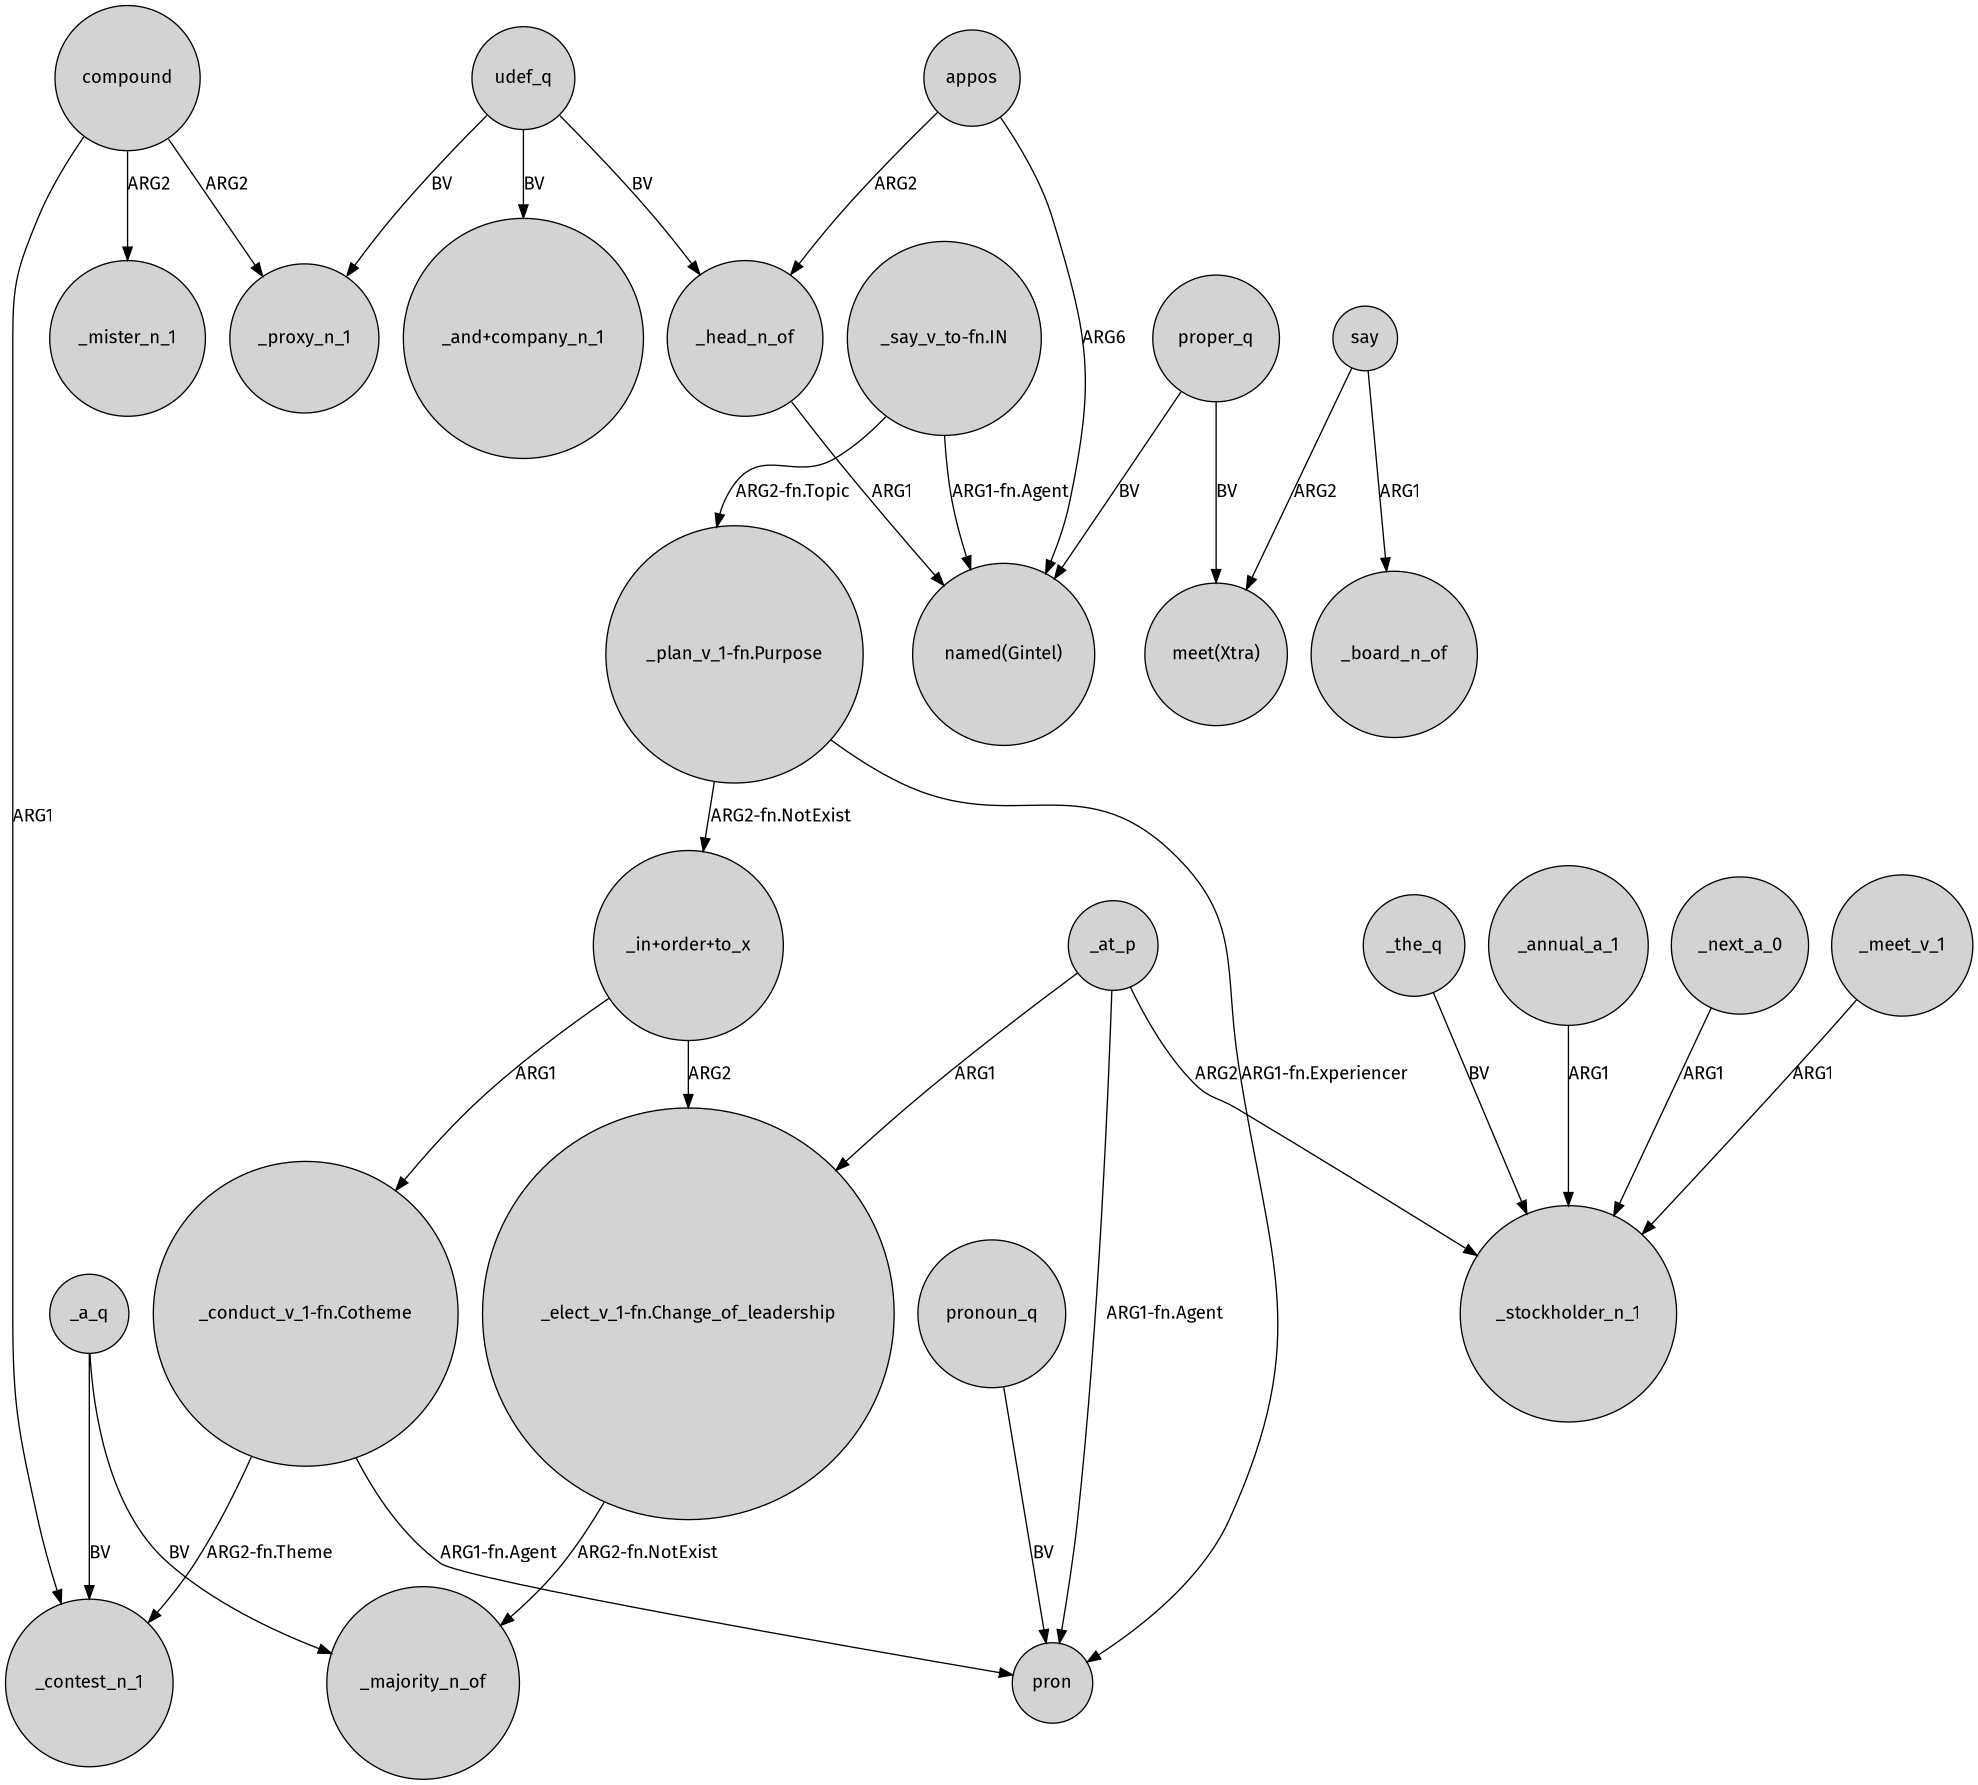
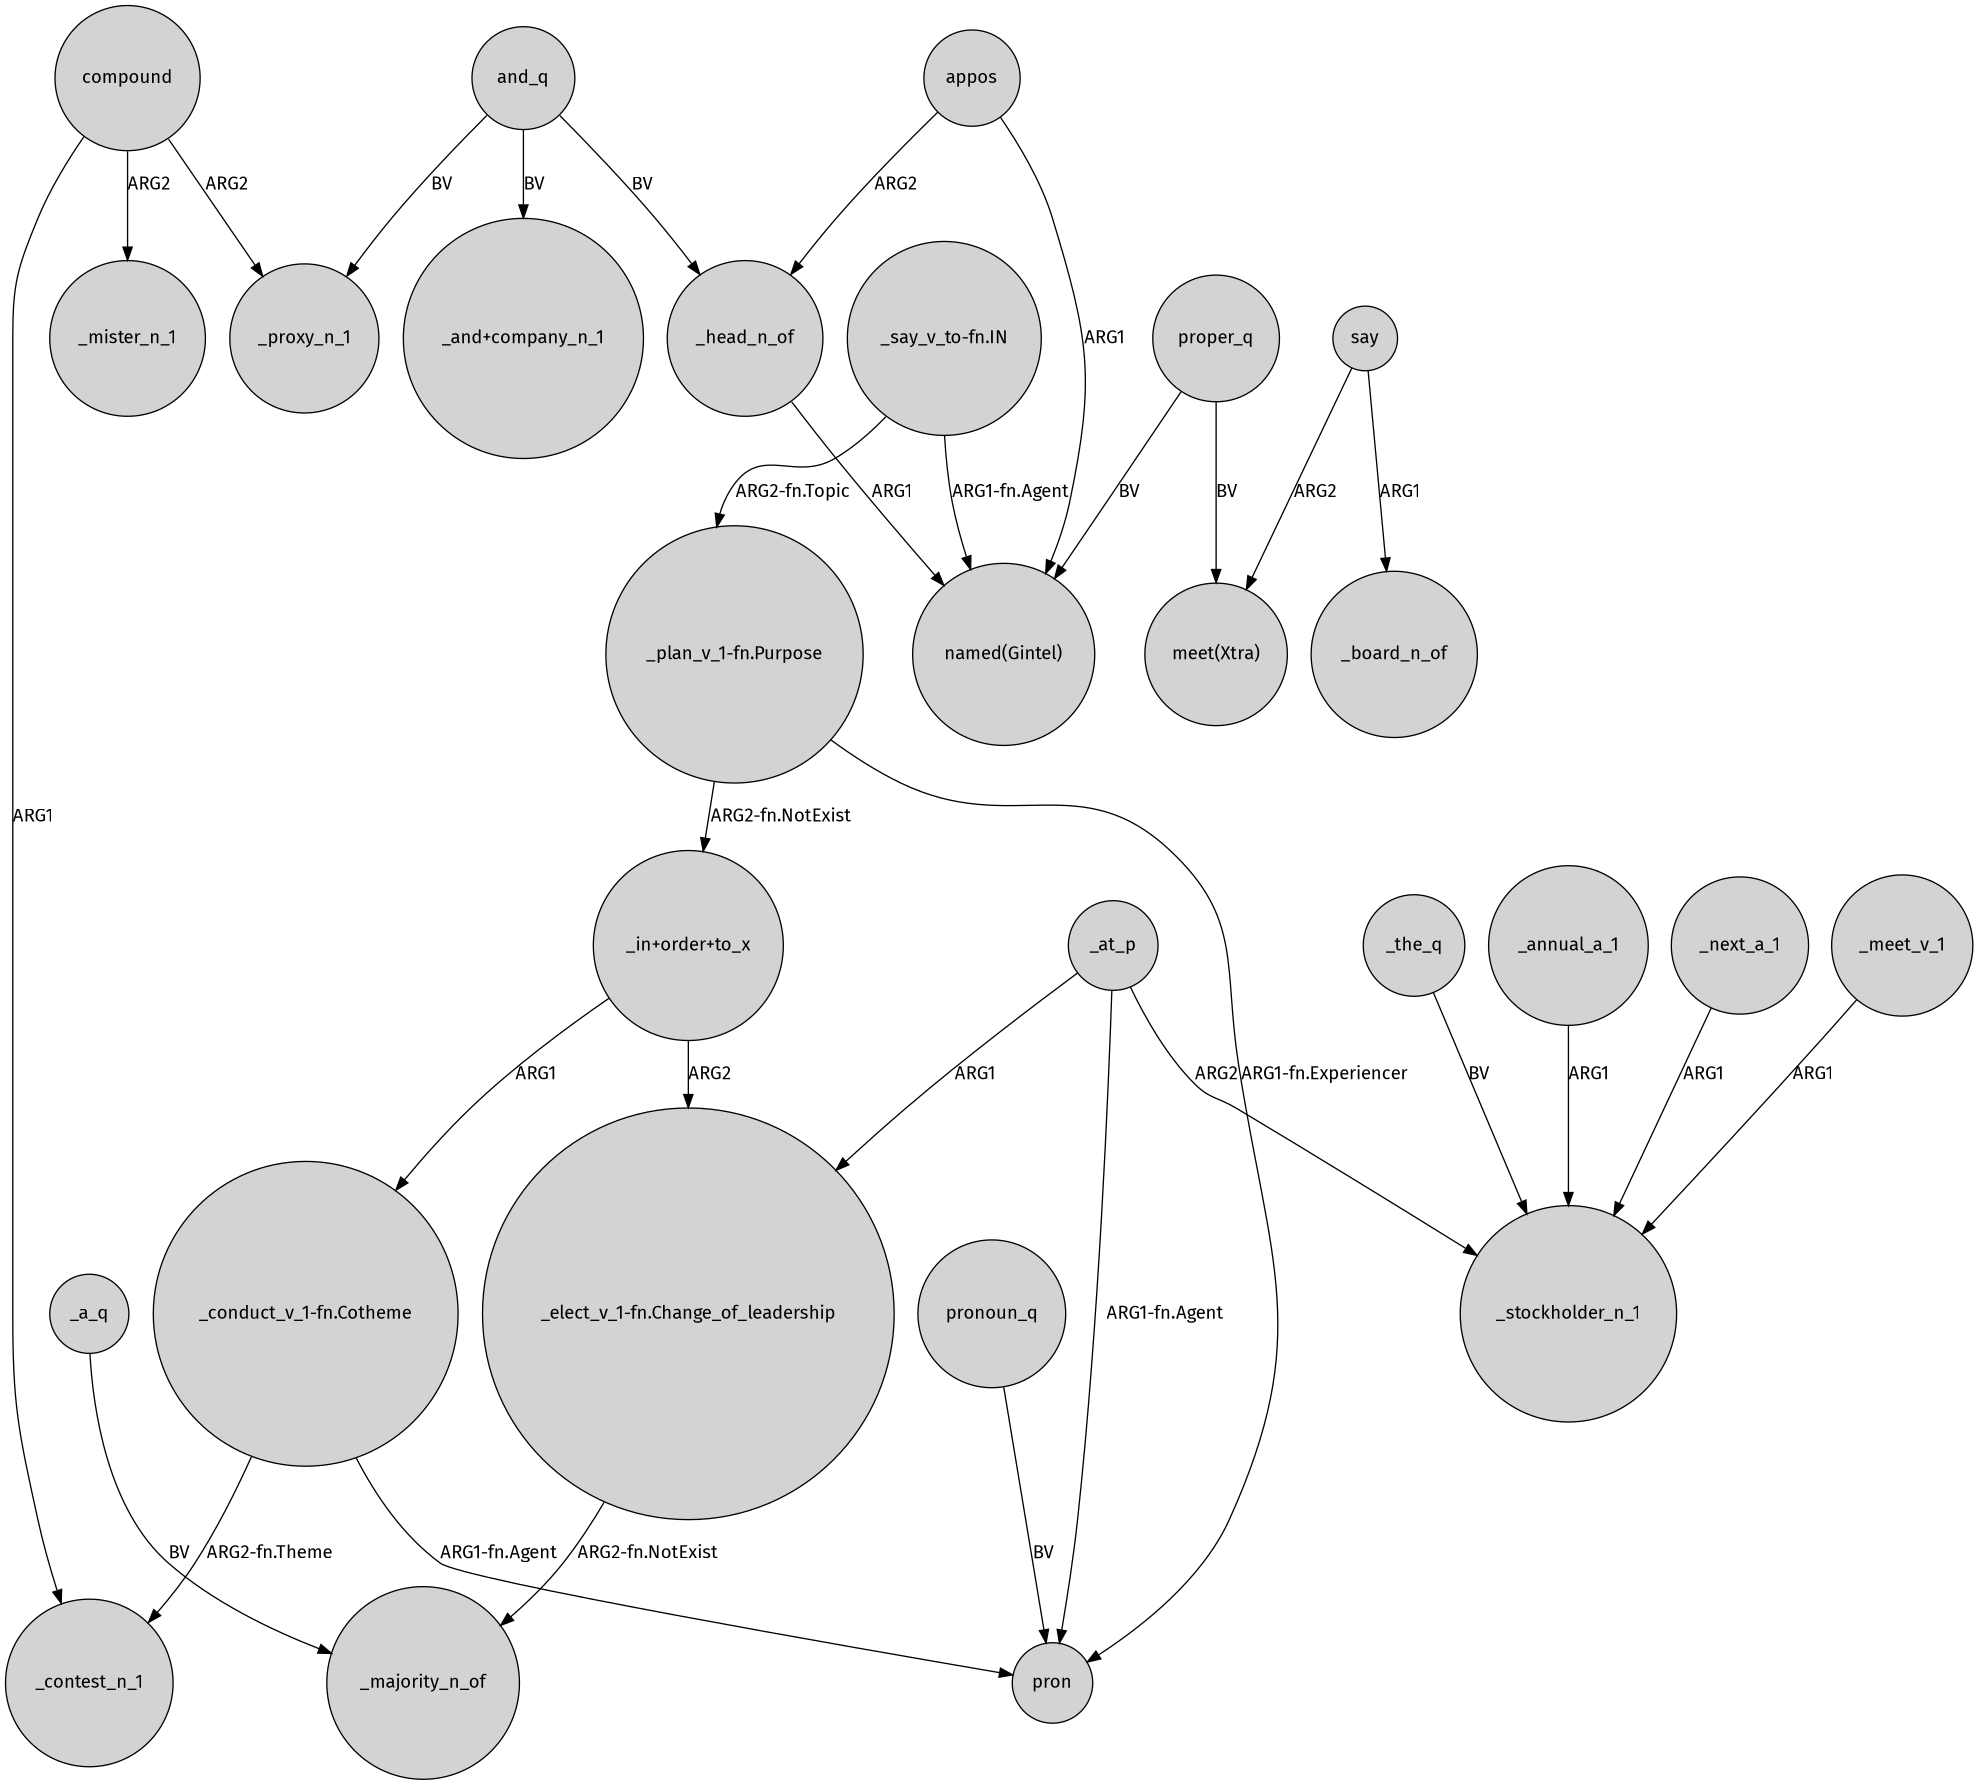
node "udef_q": label "udef_q" -> "and_q"
edge "appos" -> "named(Gintel)": label "ARG6" -> "ARG1"
node "_next_a_0": label "_next_a_0" -> "_next_a_1"
edge "_a_q" -> "_contest_n_1": removed, label "BV"
